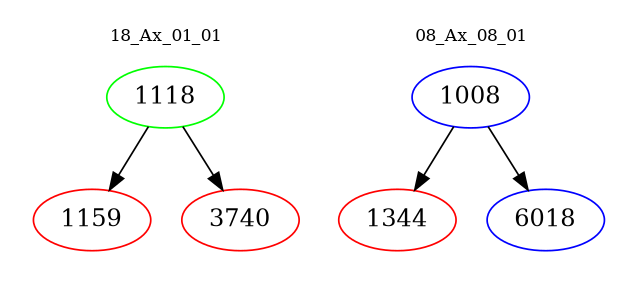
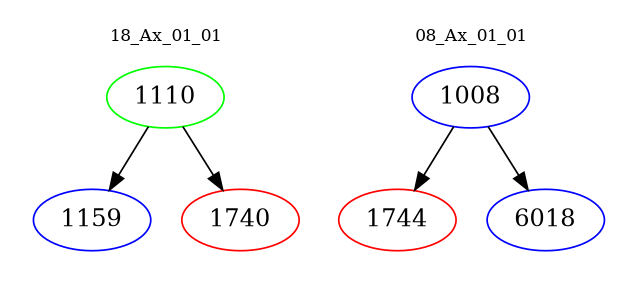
cluster "08_Ax_08_01": label "08_Ax_08_01" -> "08_Ax_01_01"
node "1118": label "1118" -> "1110"
node "1159": color red -> blue
node "3740": label "3740" -> "1740"
node "1344": label "1344" -> "1744"
